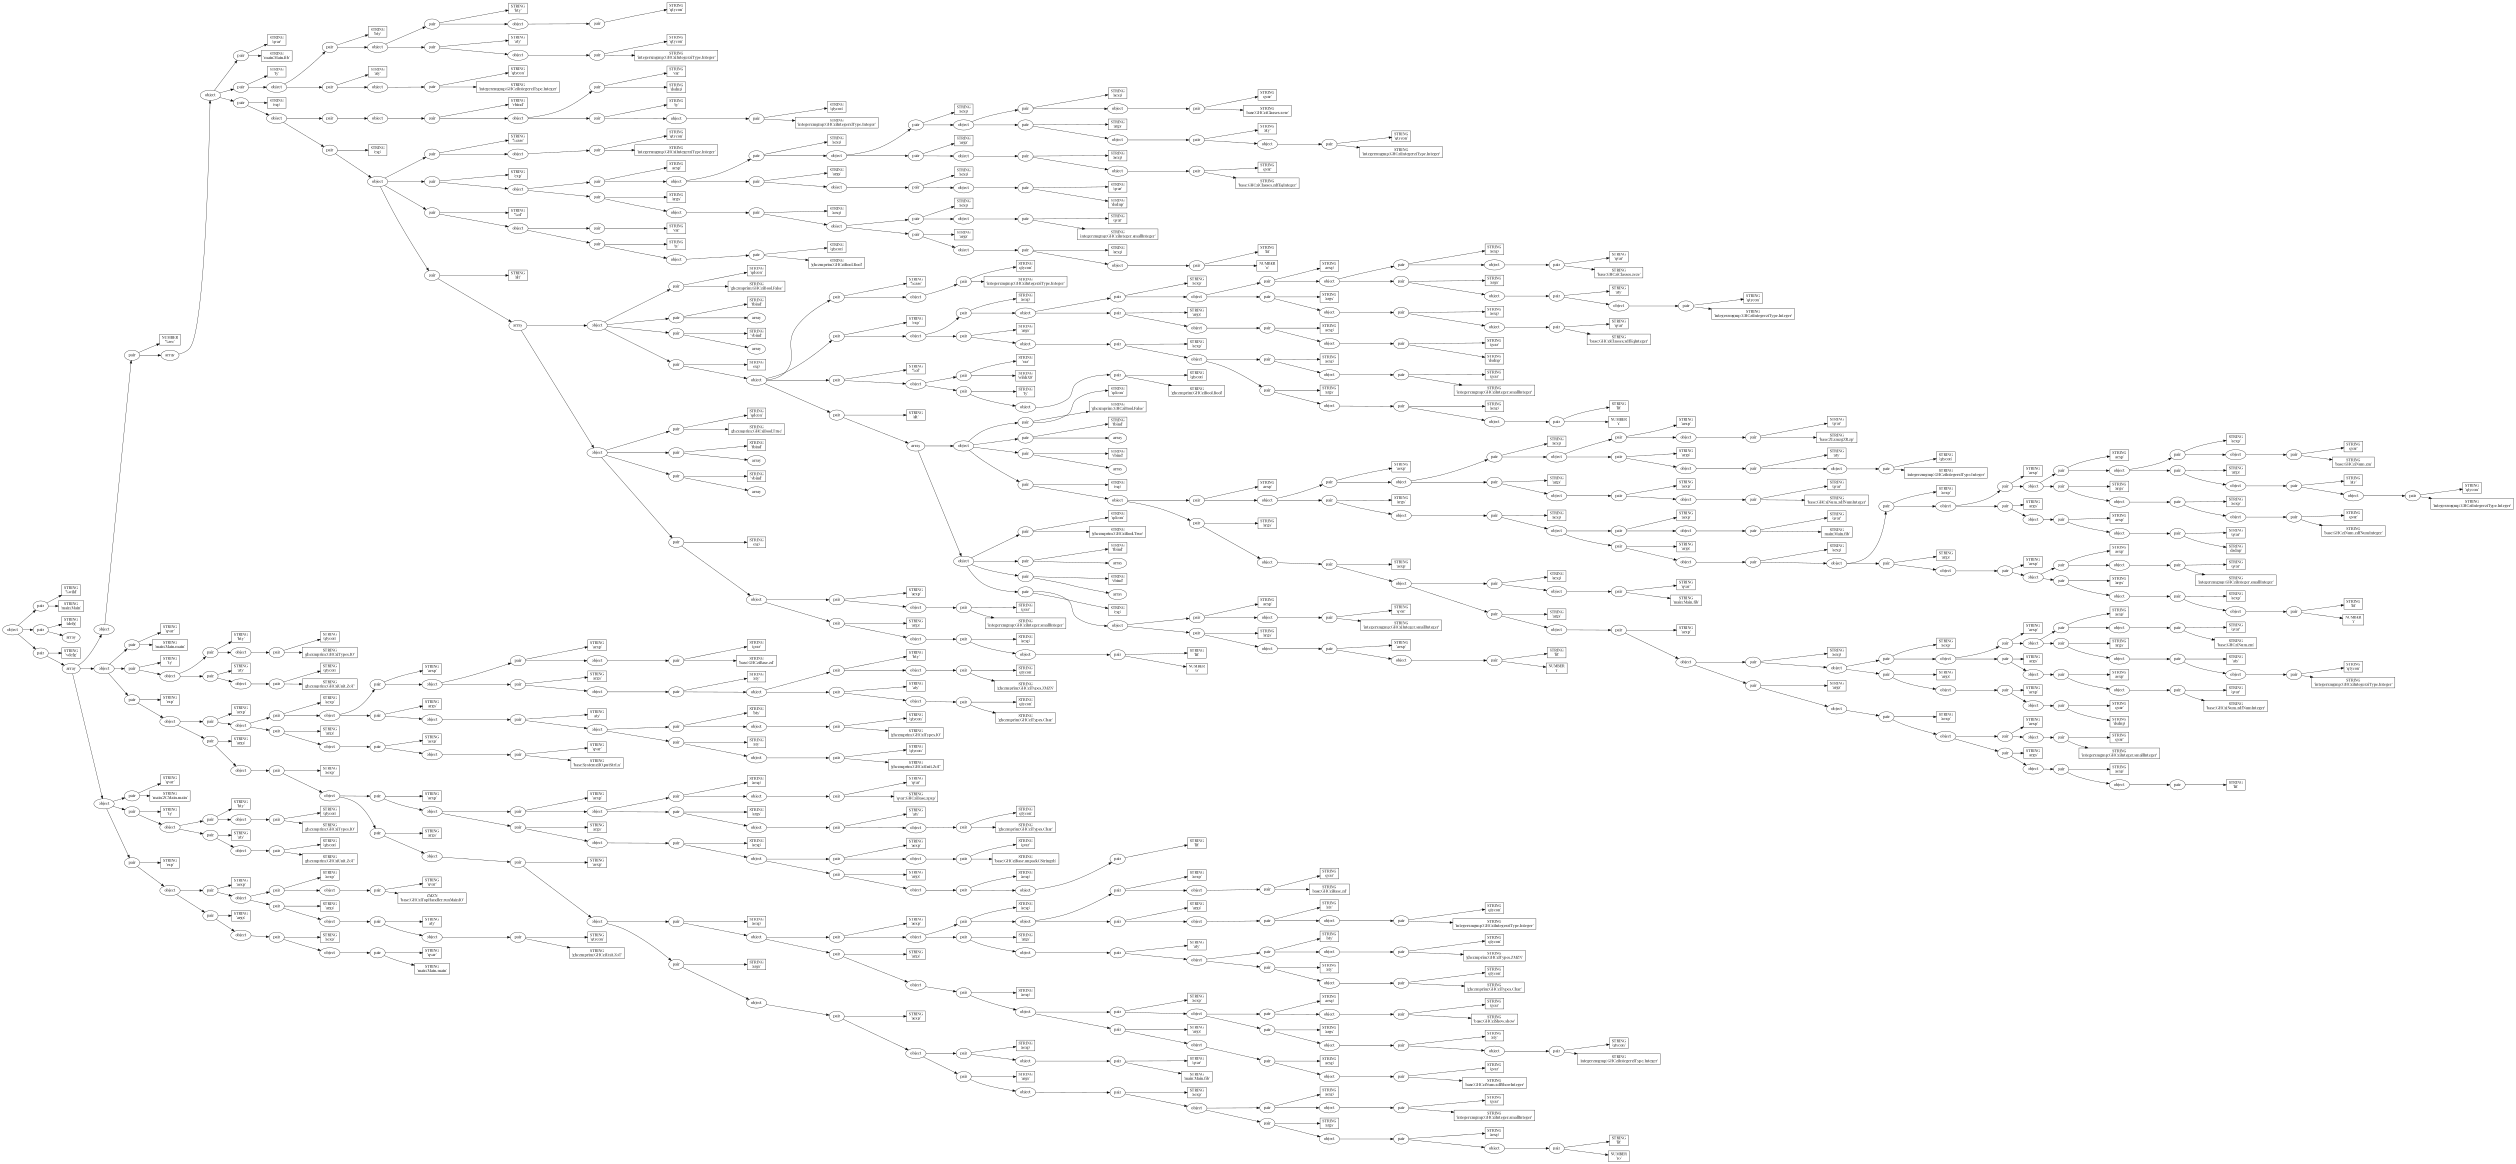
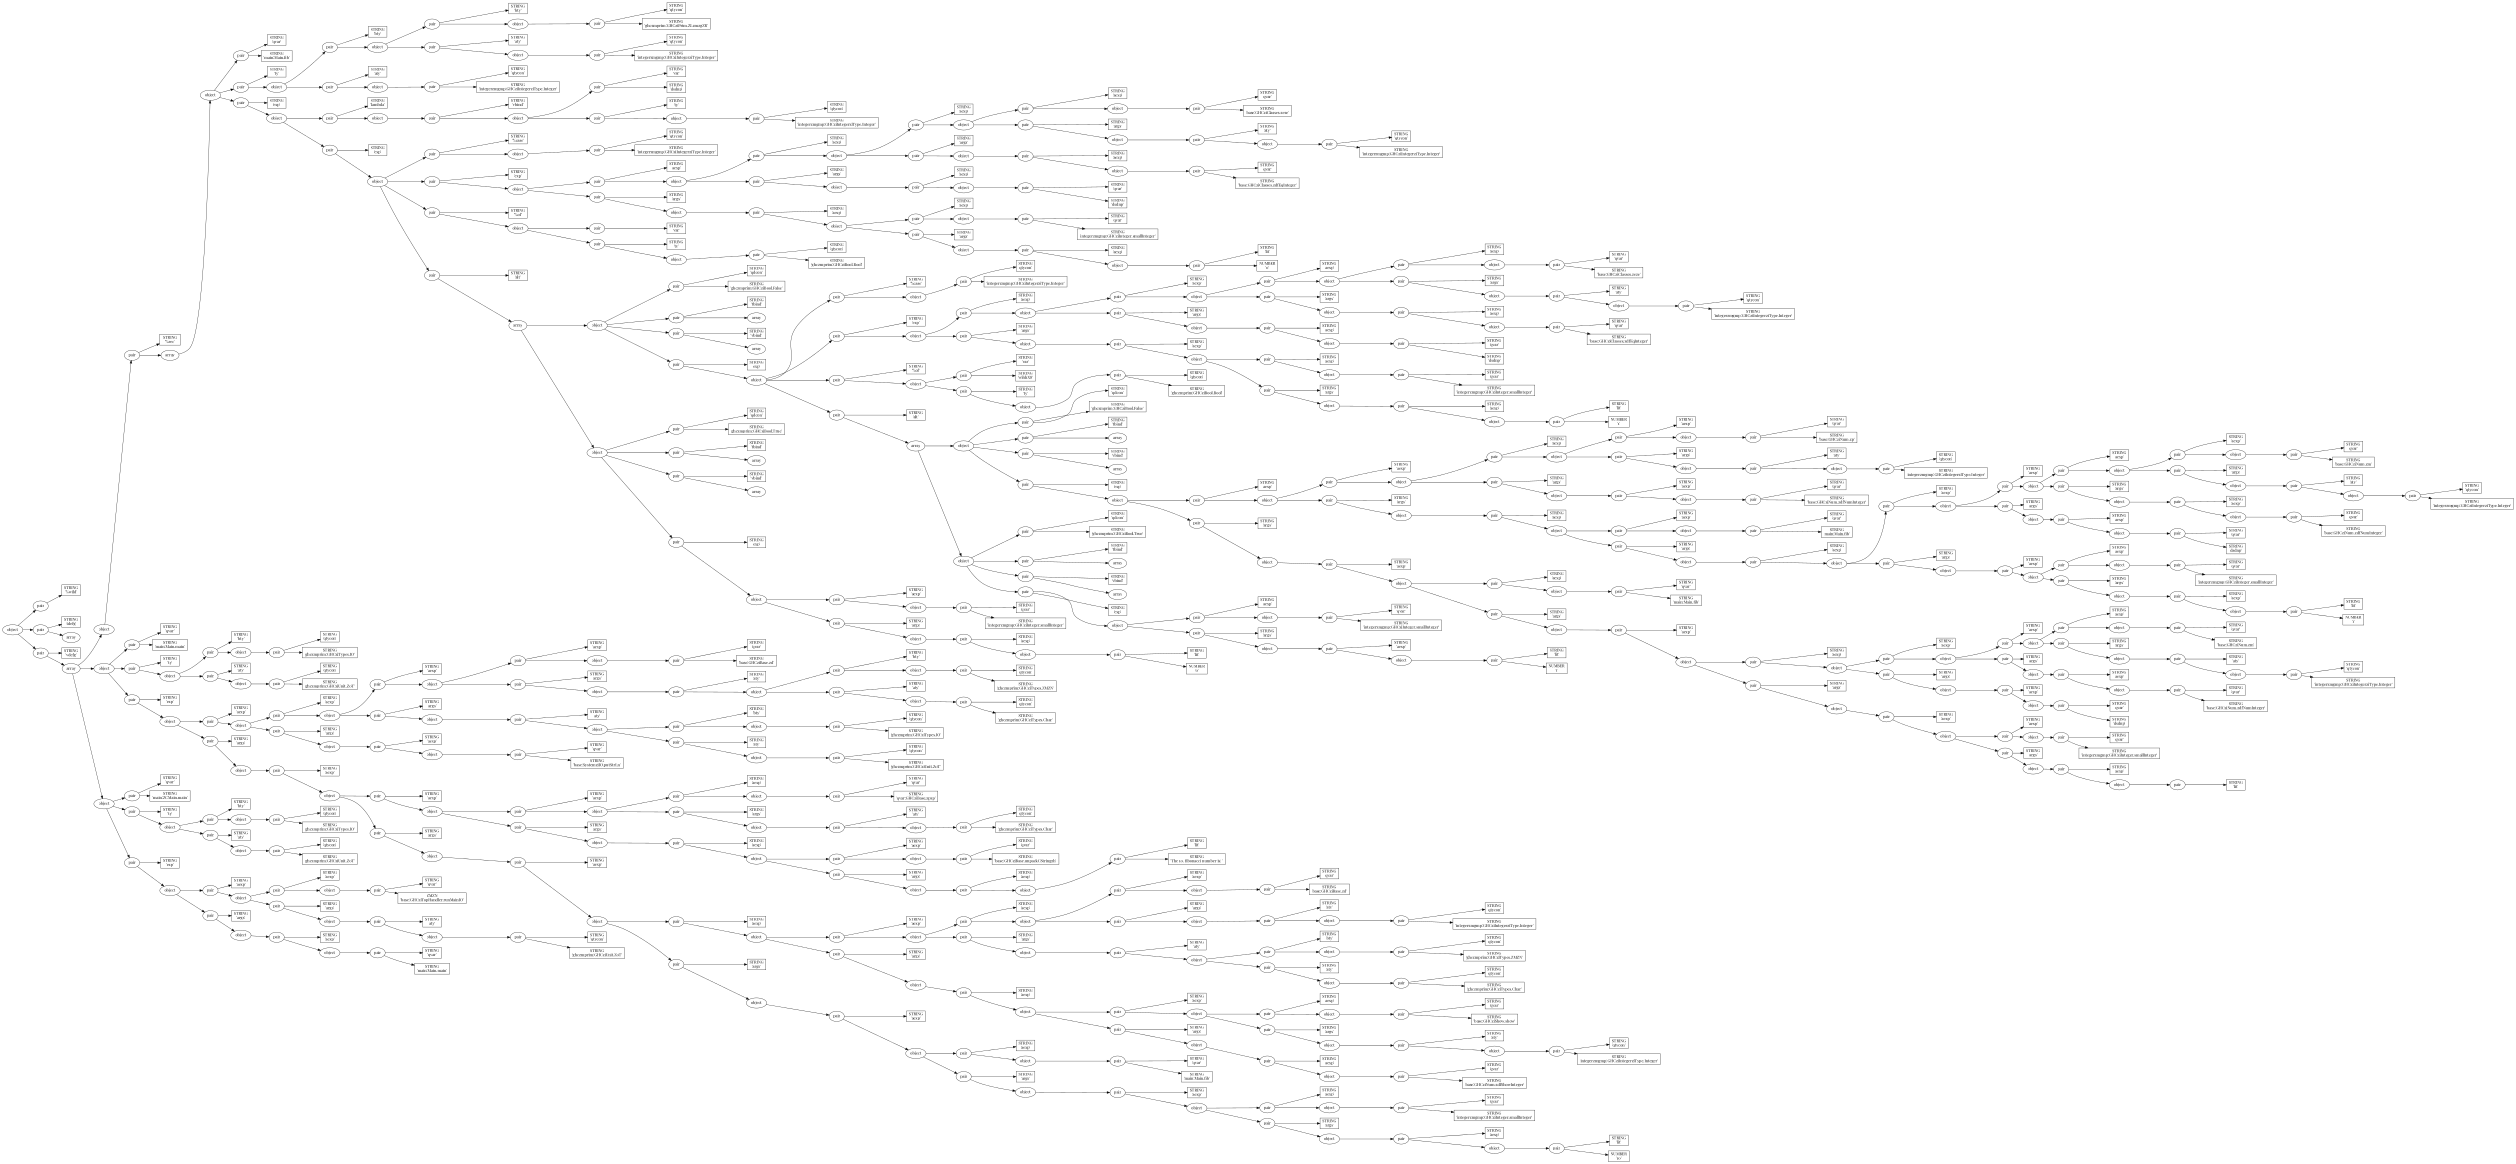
node "STRING 'ghczmprim:GHCziPrim.ZLzmzgZR'": added
node "STRING 'lambda'": added
node "NUMBER '%rec'": label "NUMBER '%rec'" -> "STRING '%rec'"
node "STRING 'base:ZLzmzgZR.zp'": label "STRING 'base:ZLzmzgZR.zp'" -> "STRING 'base:GHCziNum.zp'"
node "STRING 'main:Main'": removed
node "STRING 'The 10. fibonacci number is: '": added
